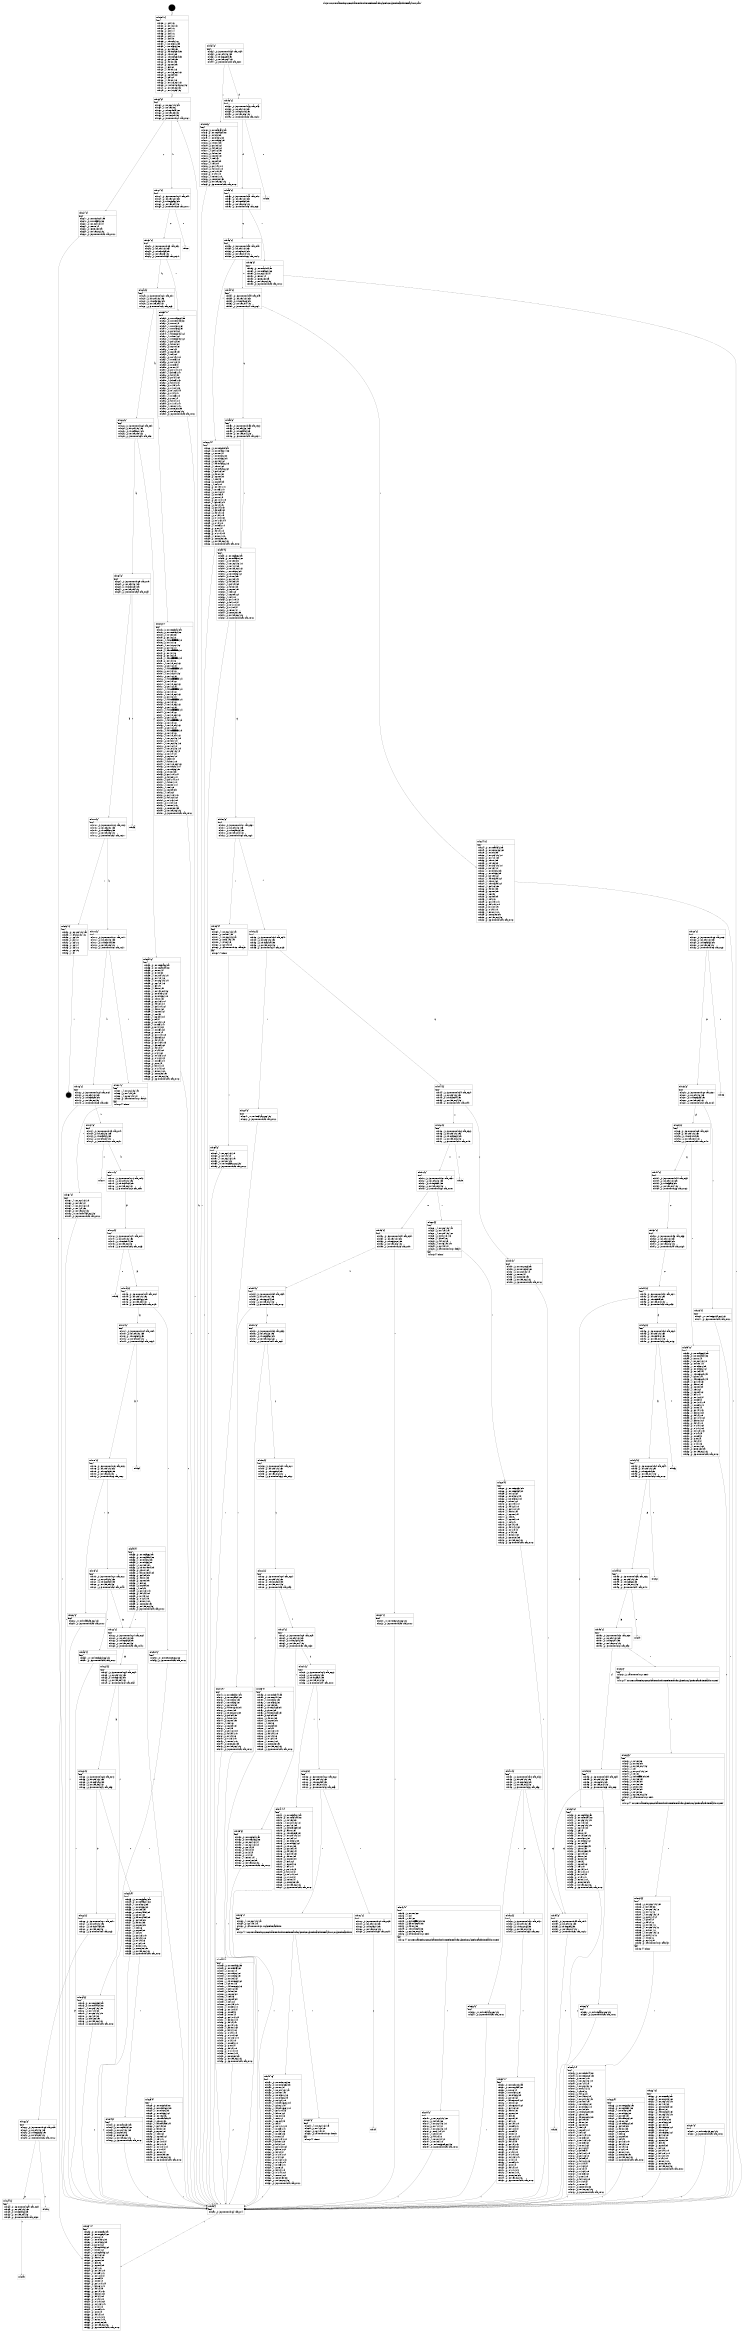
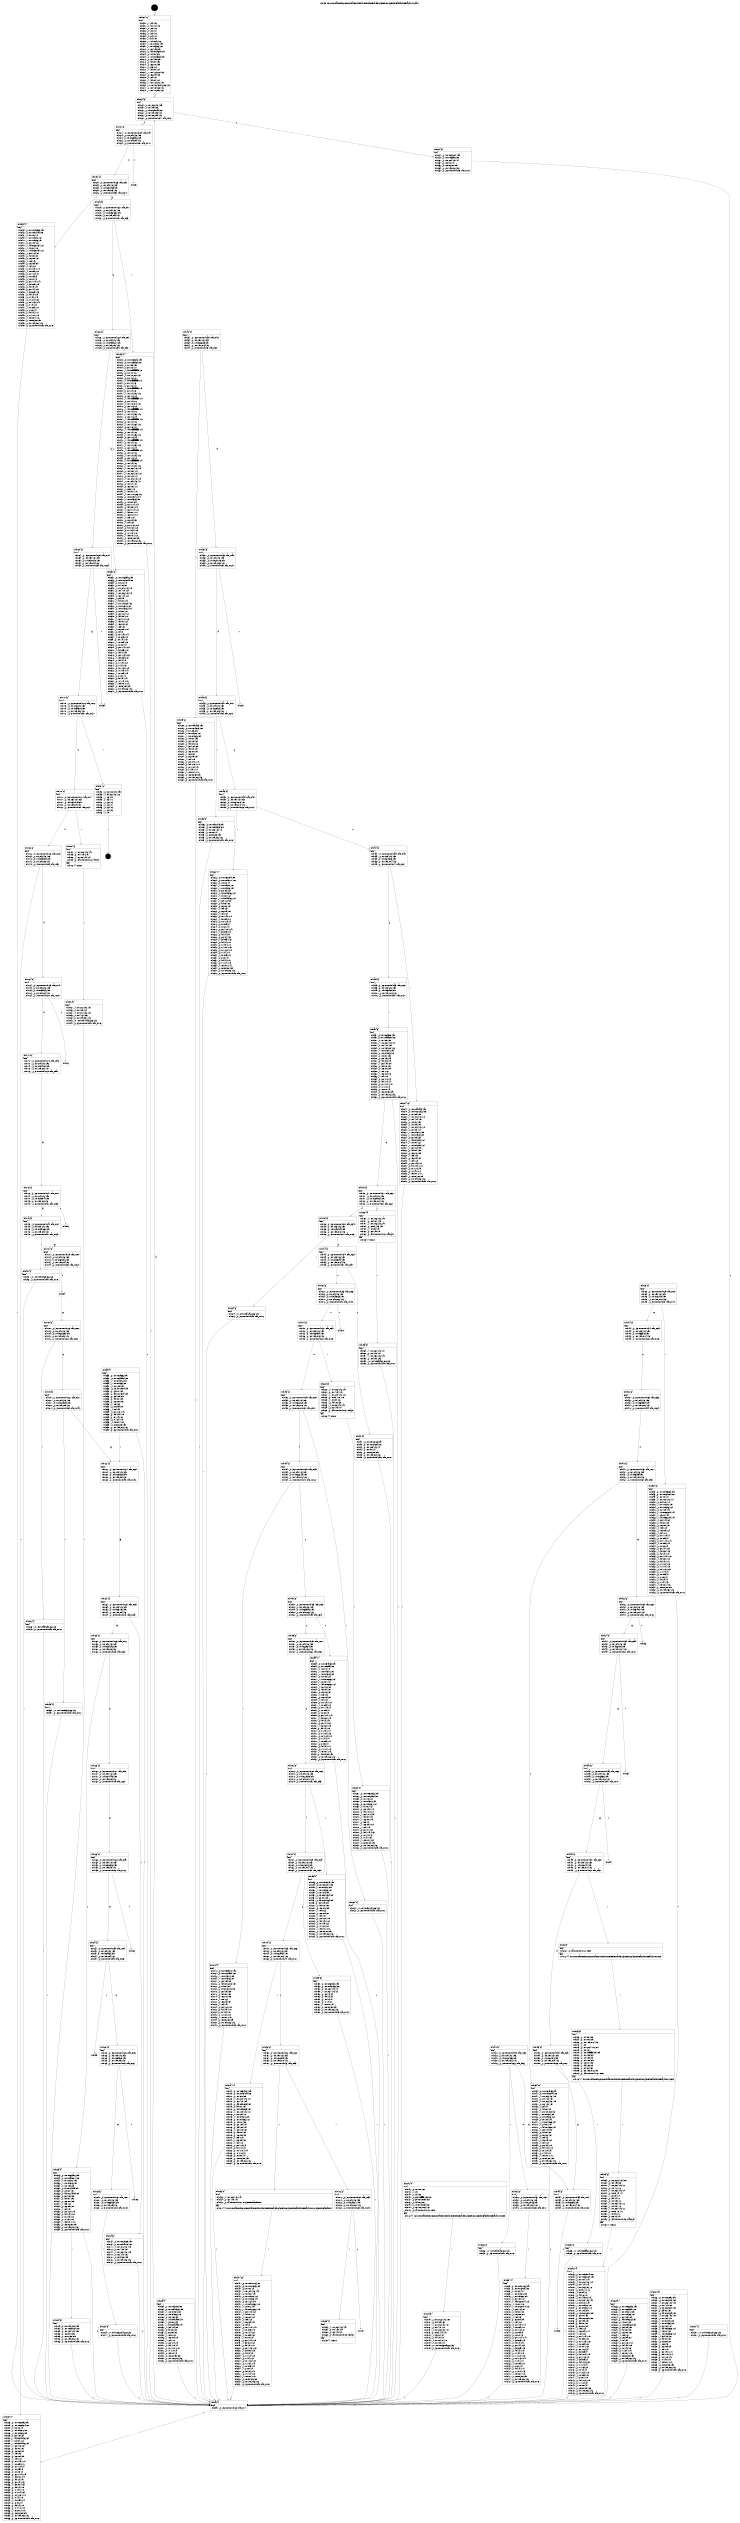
edge "0x4018dc [28]" -> "0x4018f8 [28]": removed, label "29"
edge "0x4017c4 [28]" -> "0x4017e0 [28]": now "0x402b69" -> "0x4017e0 [28]"
edge "0x4018a4 [28]" -> "0x4018c0 [28]": added, label "30"
edge "0x402485 [12]" -> "0x4028bb [15]": now "0x401c78 [28]" -> "0x4028bb [15]"
